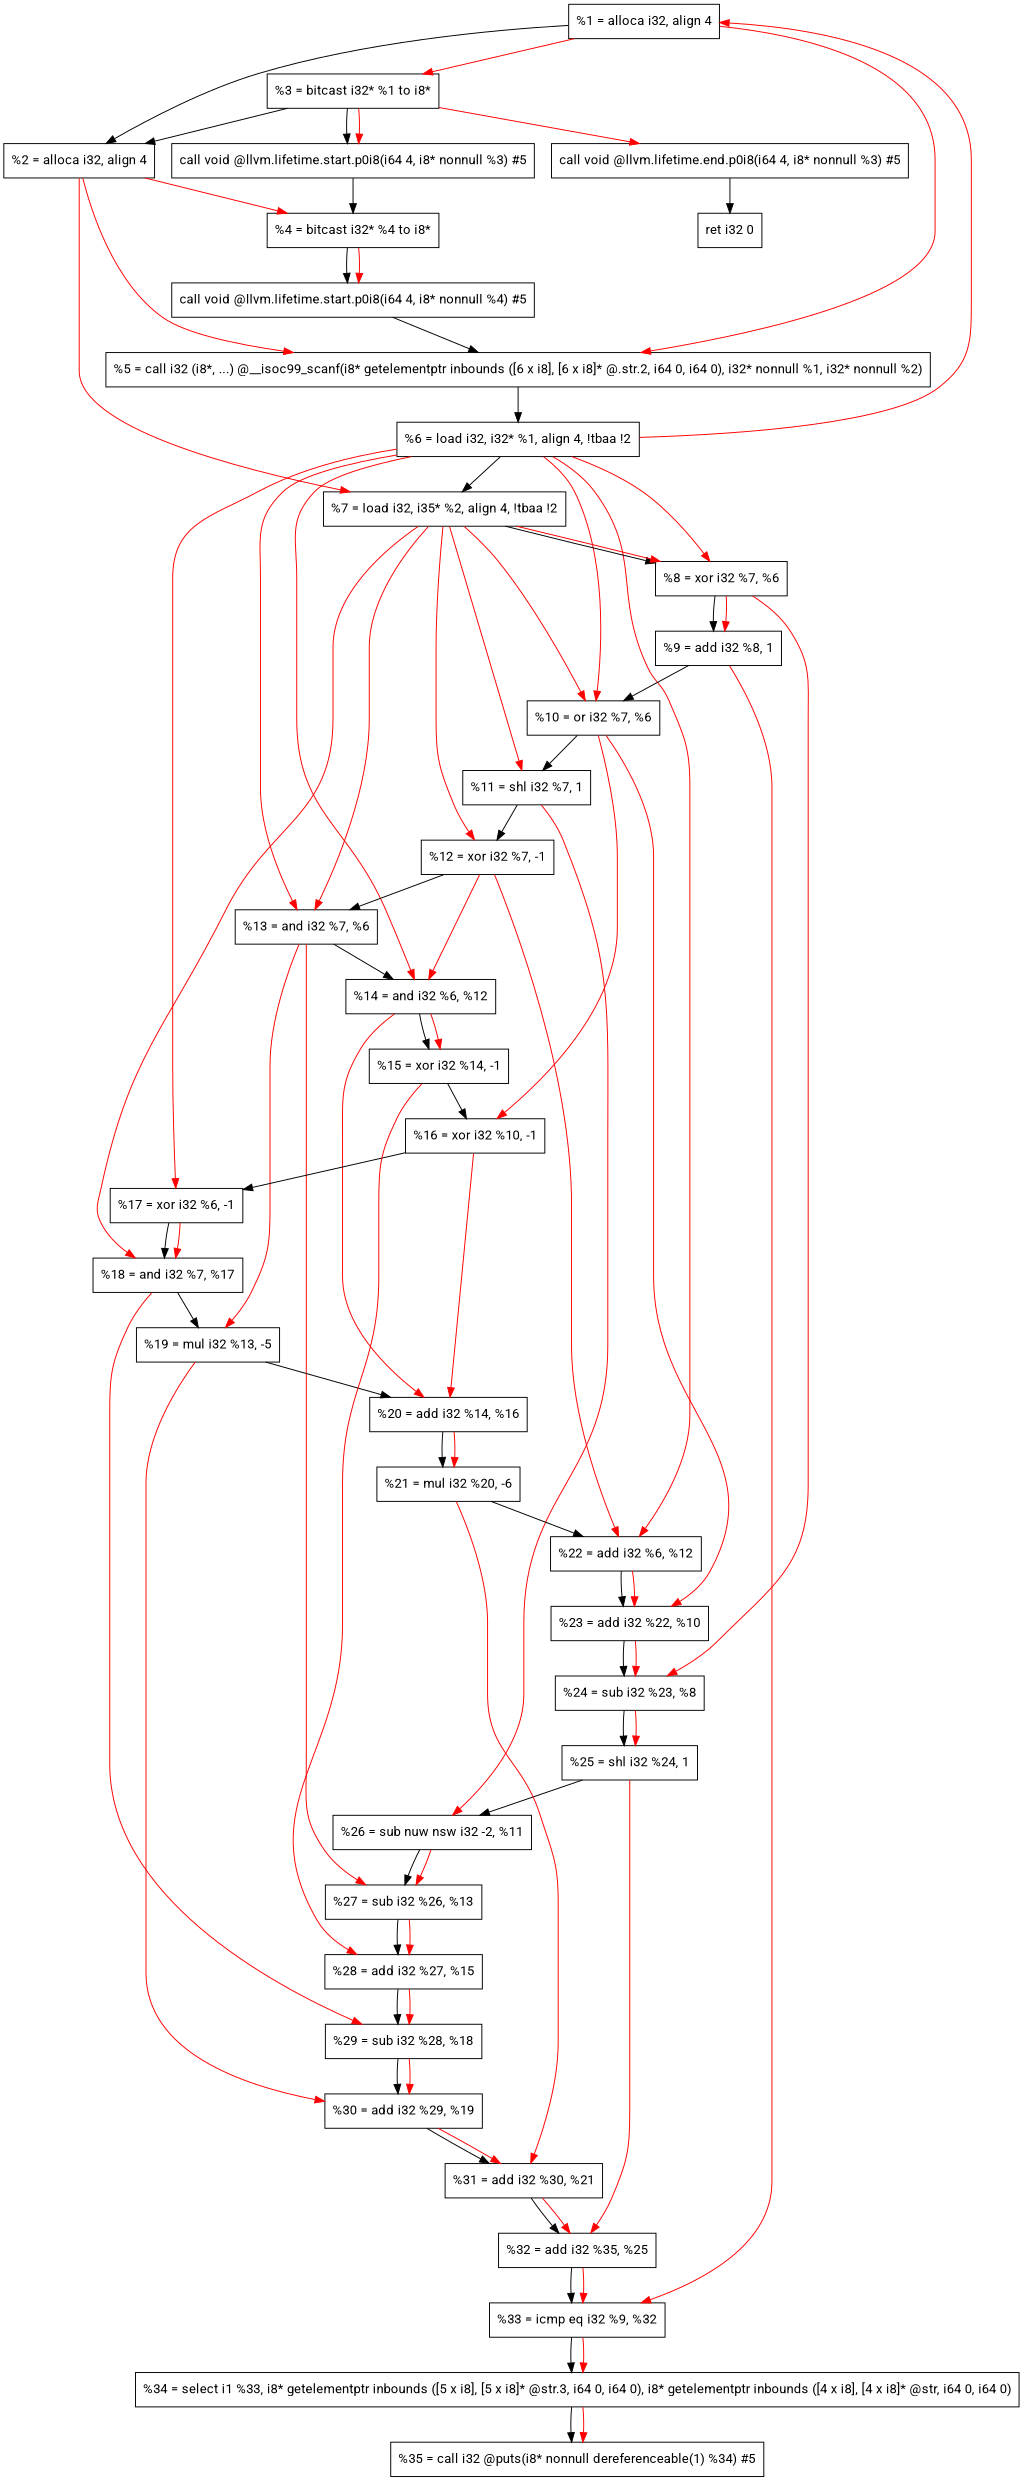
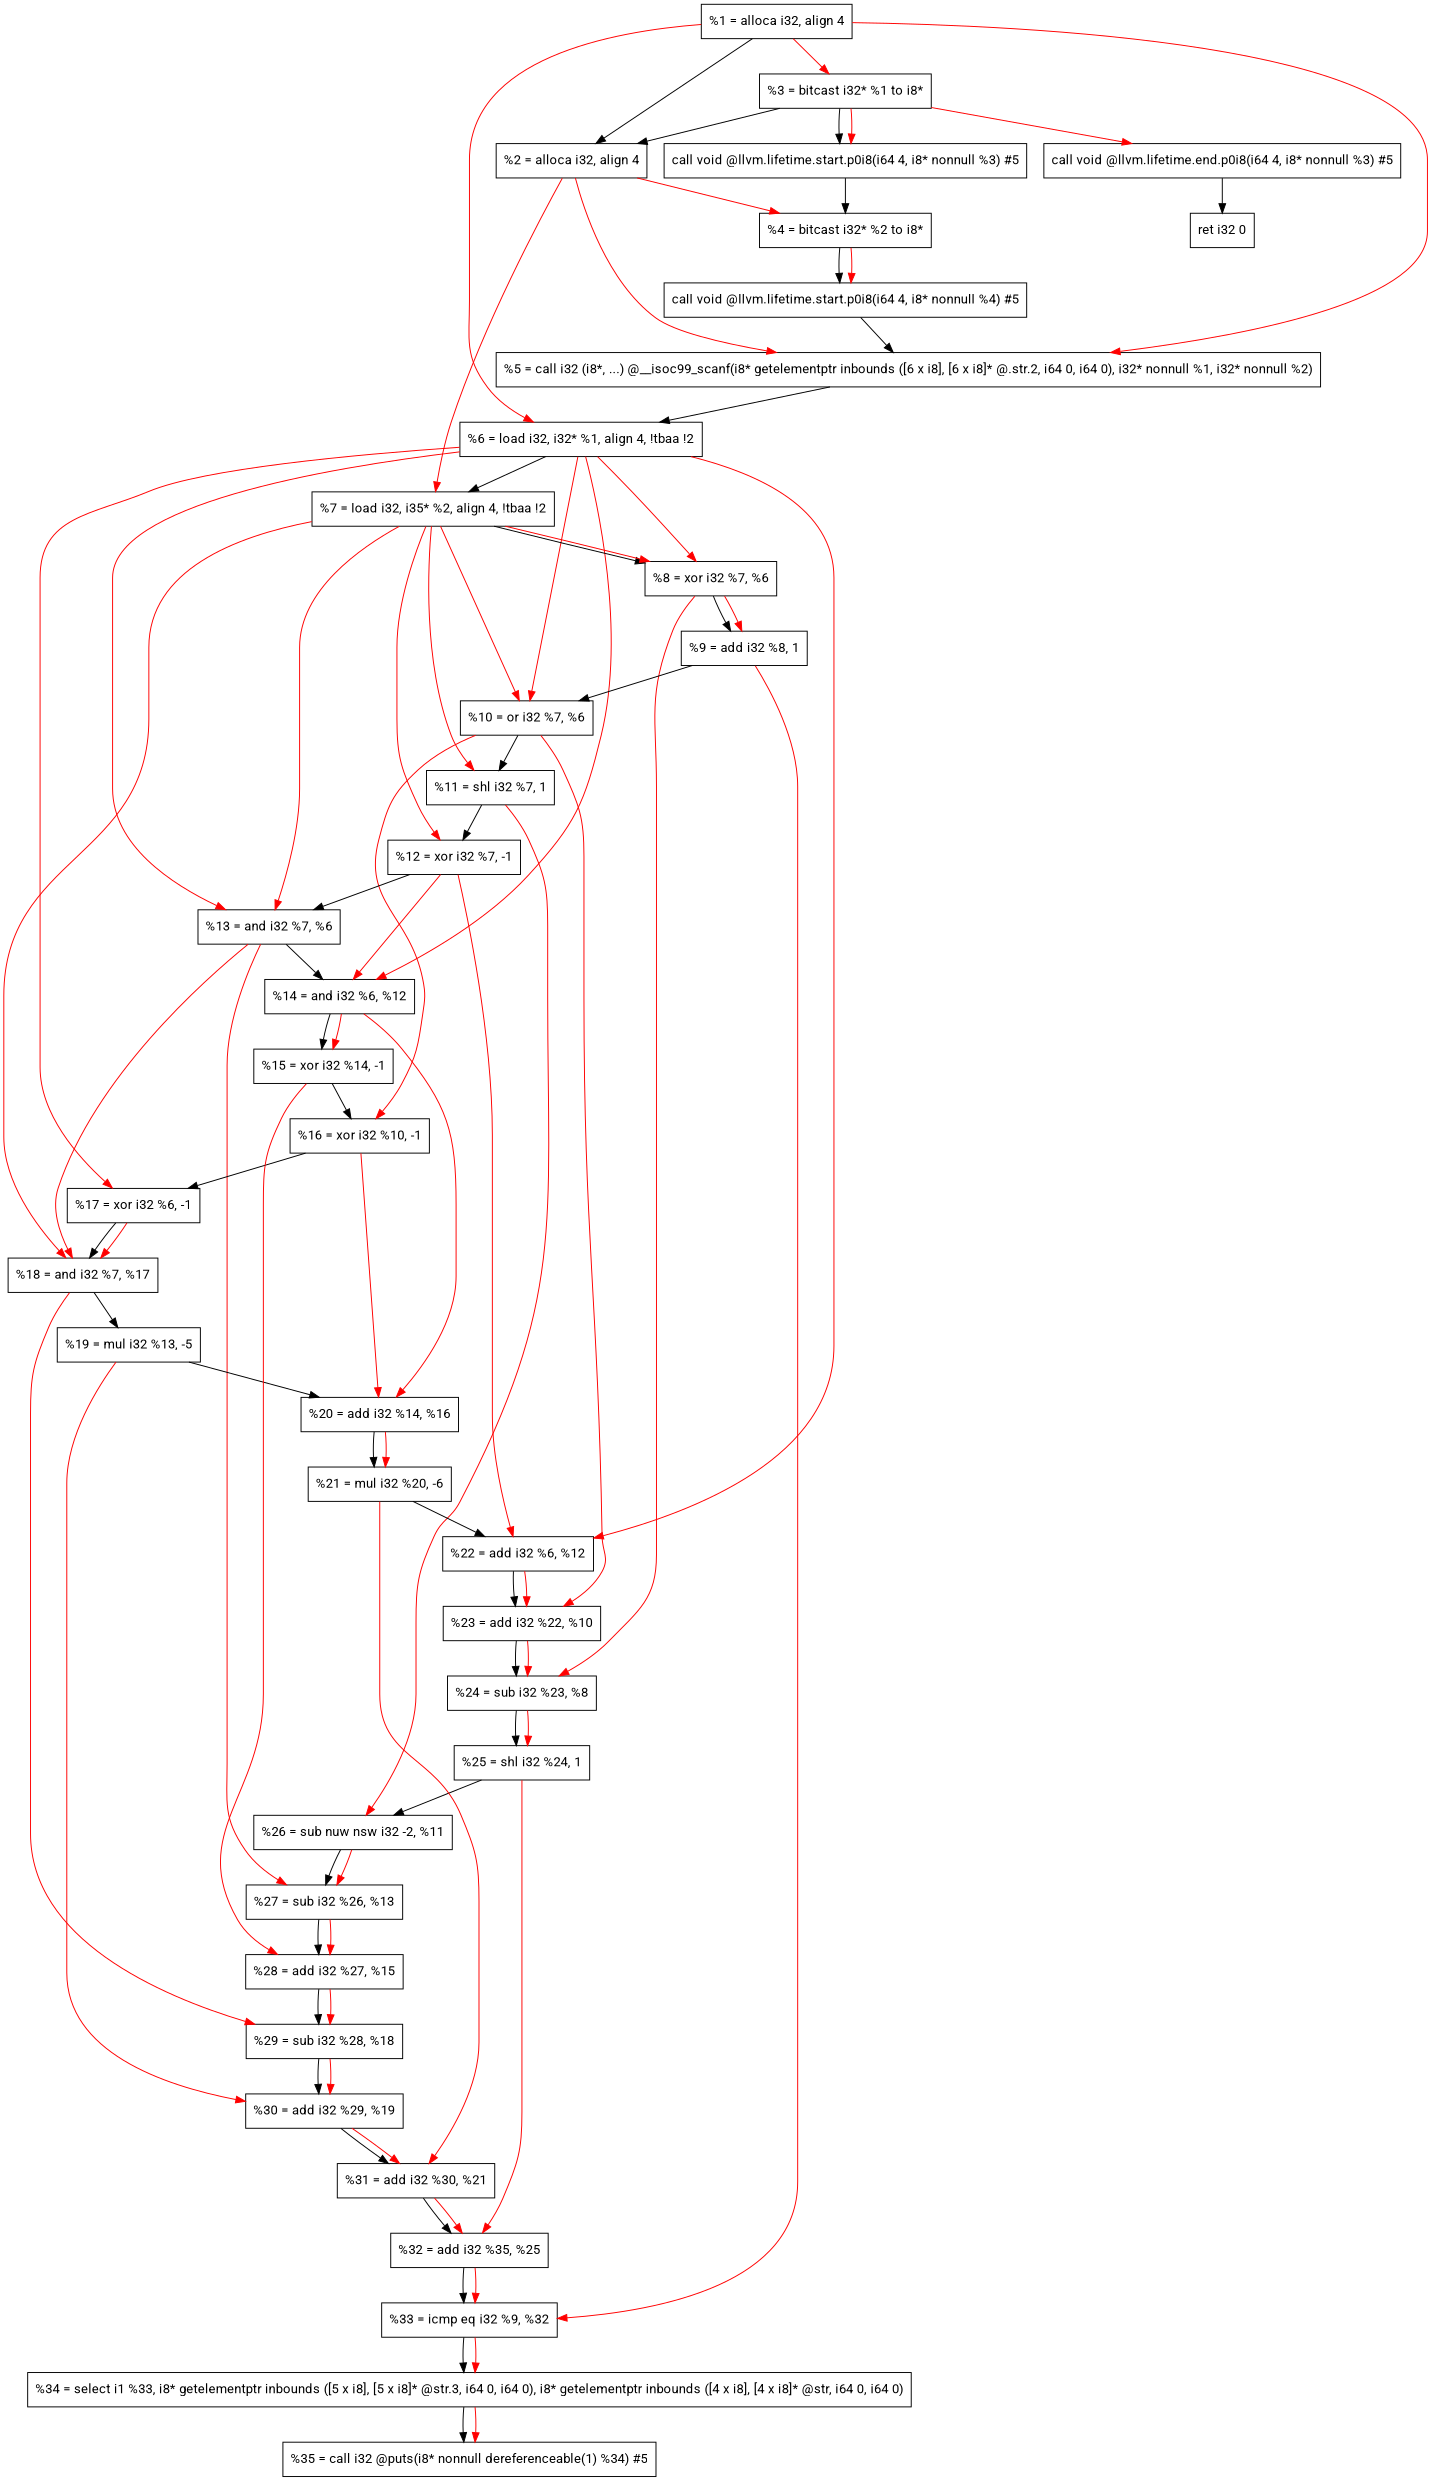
node "%4 = bitcast i32* %4 to i8*": label "%4 = bitcast i32* %4 to i8*" -> "%4 = bitcast i32* %2 to i8*"
edge "%6 = load i32, i32* %1, align 4, !tbaa !2" -> "%1 = alloca i32, align 4": reversed
edge "%13 = and i32 %7, %6" -> "%19 = mul i32 %13, -5": now "%13 = and i32 %7, %6" -> "%18 = and i32 %7, %17"
